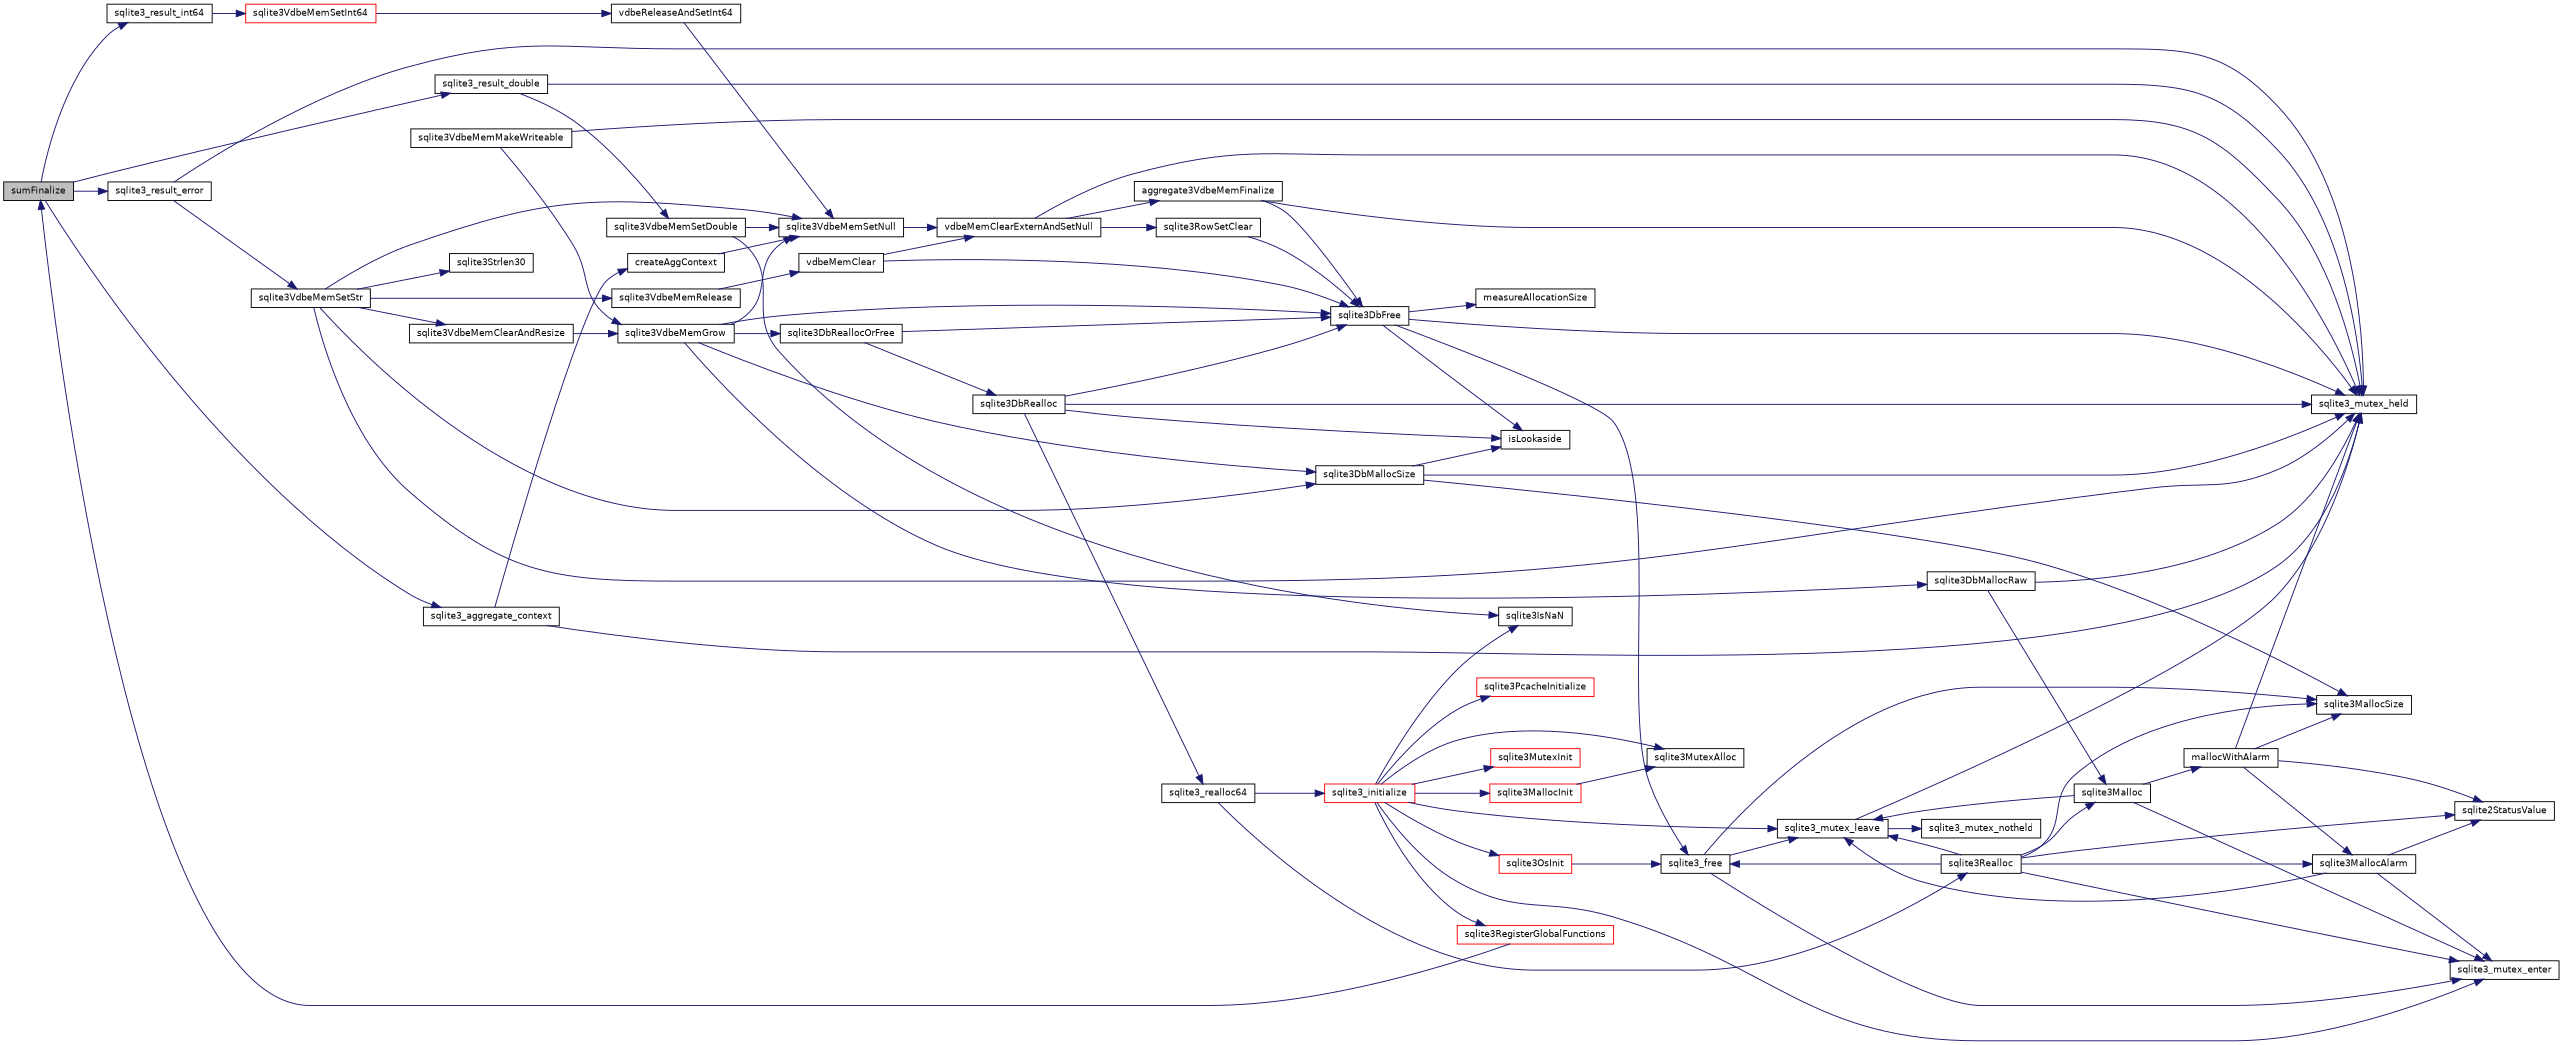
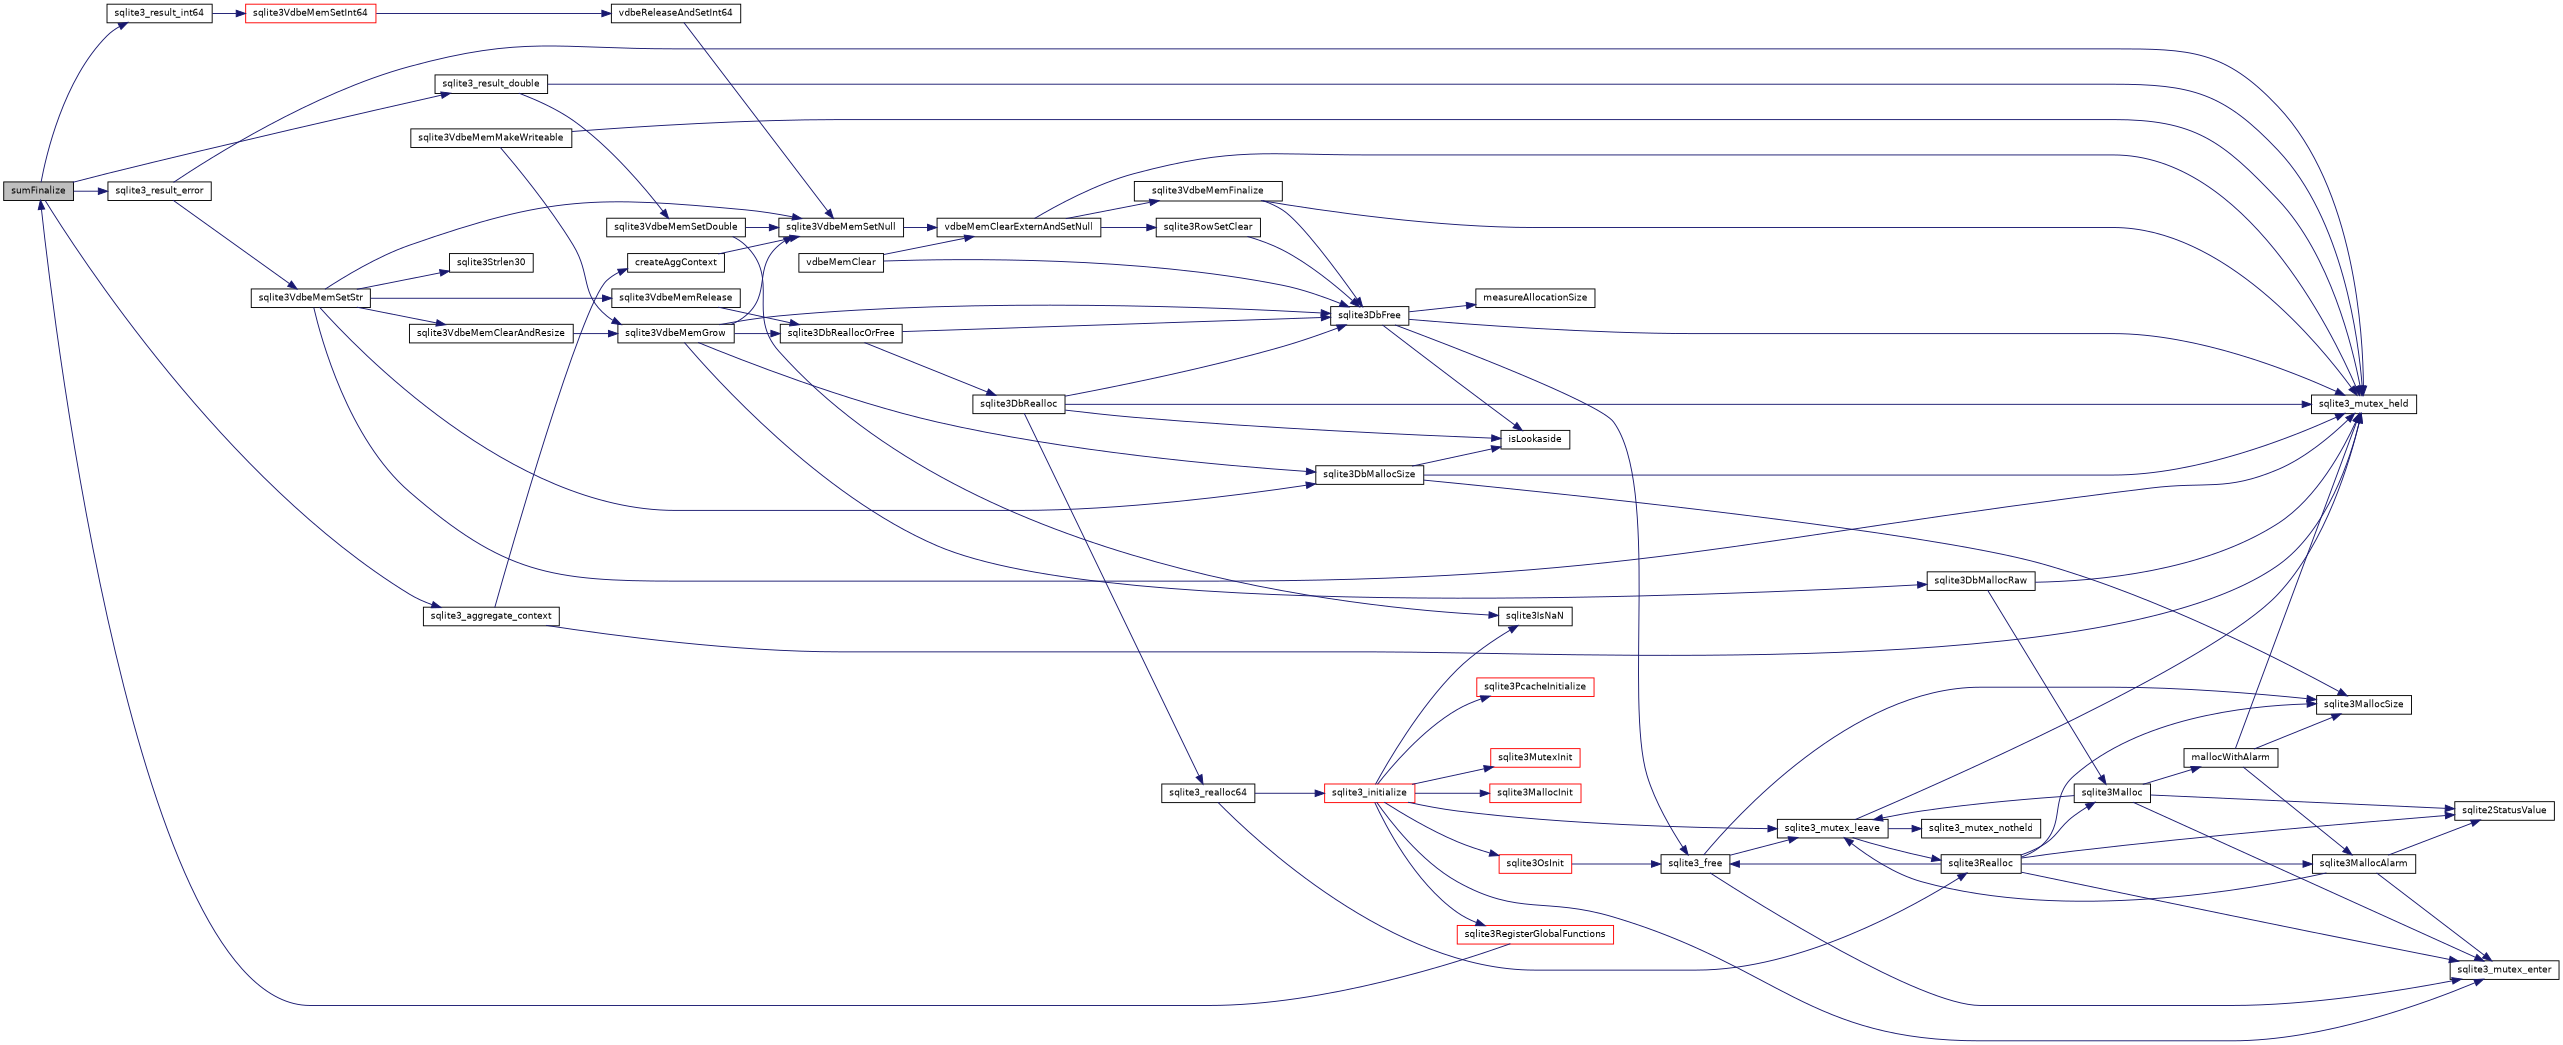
node "aggregate3VdbeMemFinalize": label "aggregate3VdbeMemFinalize" -> "sqlite3VdbeMemFinalize"
edge "sqlite3VdbeMemRelease" -> "vdbeMemClear": now "sqlite3VdbeMemRelease" -> "sqlite3DbReallocOrFree"
node "sqlite3MutexAlloc": removed
edge "mallocWithAlarm" -> "sqlite2StatusValue": now "sqlite3Malloc" -> "sqlite2StatusValue"
edge "sqlite3Realloc" -> "sqlite3_mutex_leave": reversed
